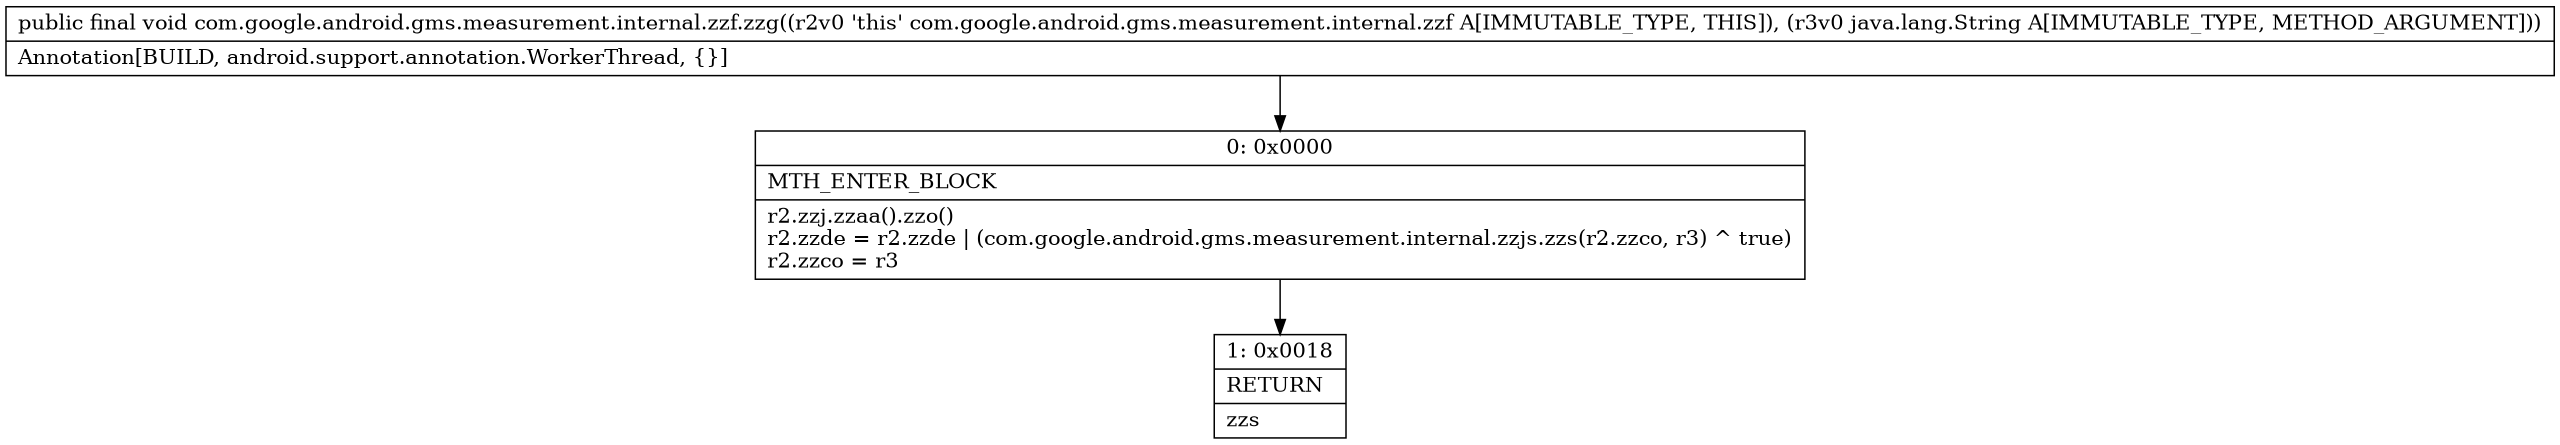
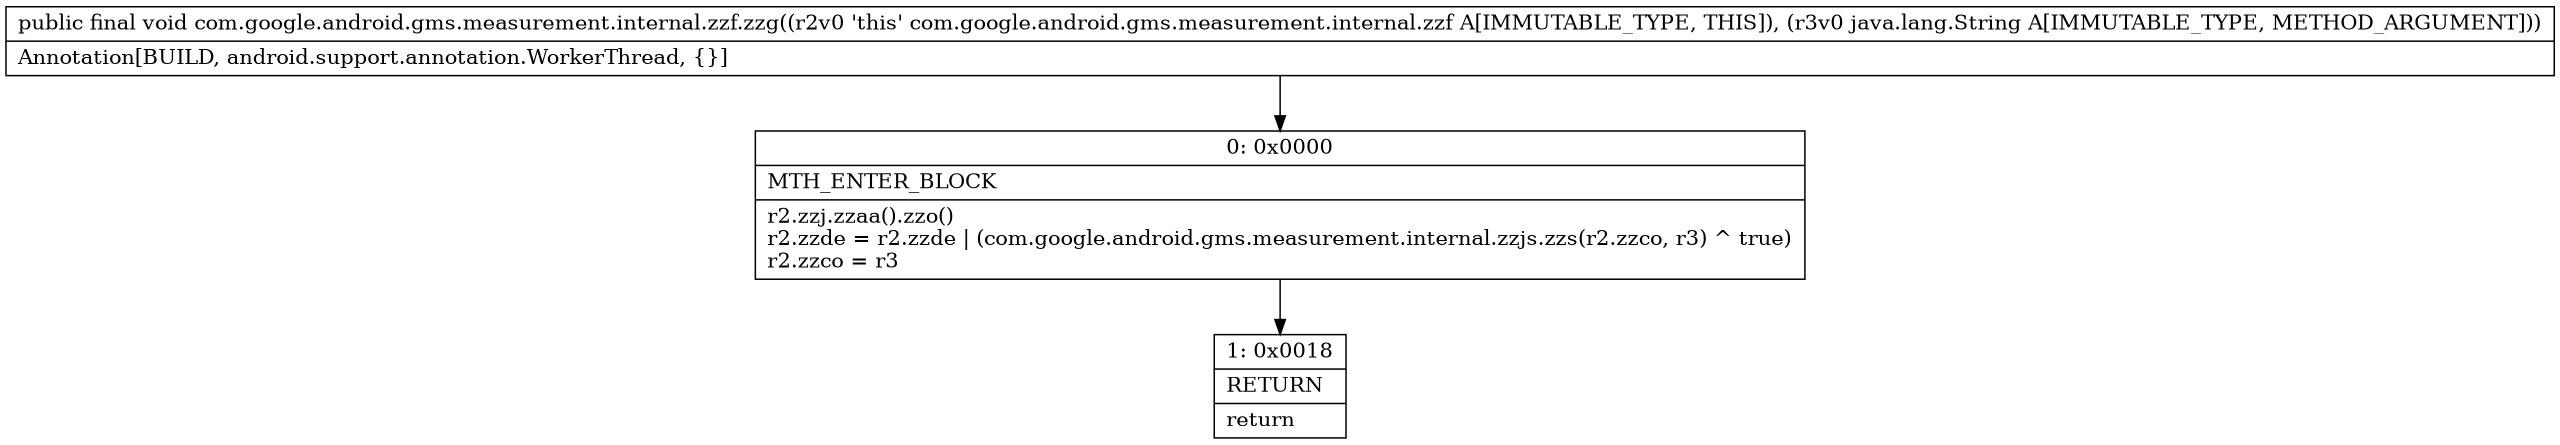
node "1: 0x0018": text "zzs" -> "return"
